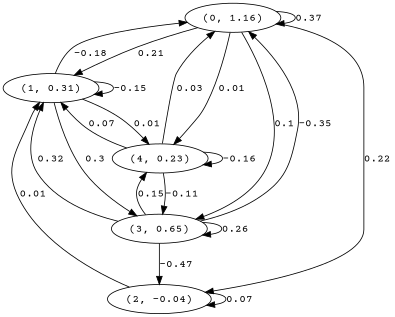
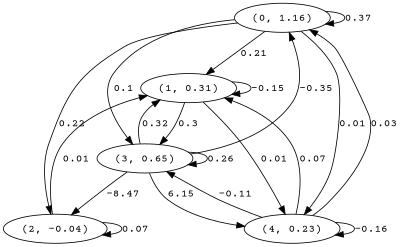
edge "(1, 0.31)" -> "(0, 1.16)": removed, label "-0.18"
edge "(3, 0.65)" -> "(4, 0.23)": label "0.15" -> "6.15"
edge "(3, 0.65)" -> "(2, -0.04)": label "-0.47" -> "-8.47"
